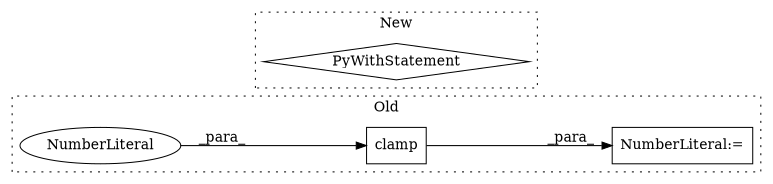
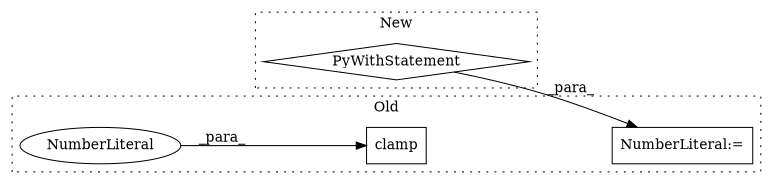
edge "clamp" -> "NumberLiteral:=": now "PyWithStatement" -> "NumberLiteral:="
